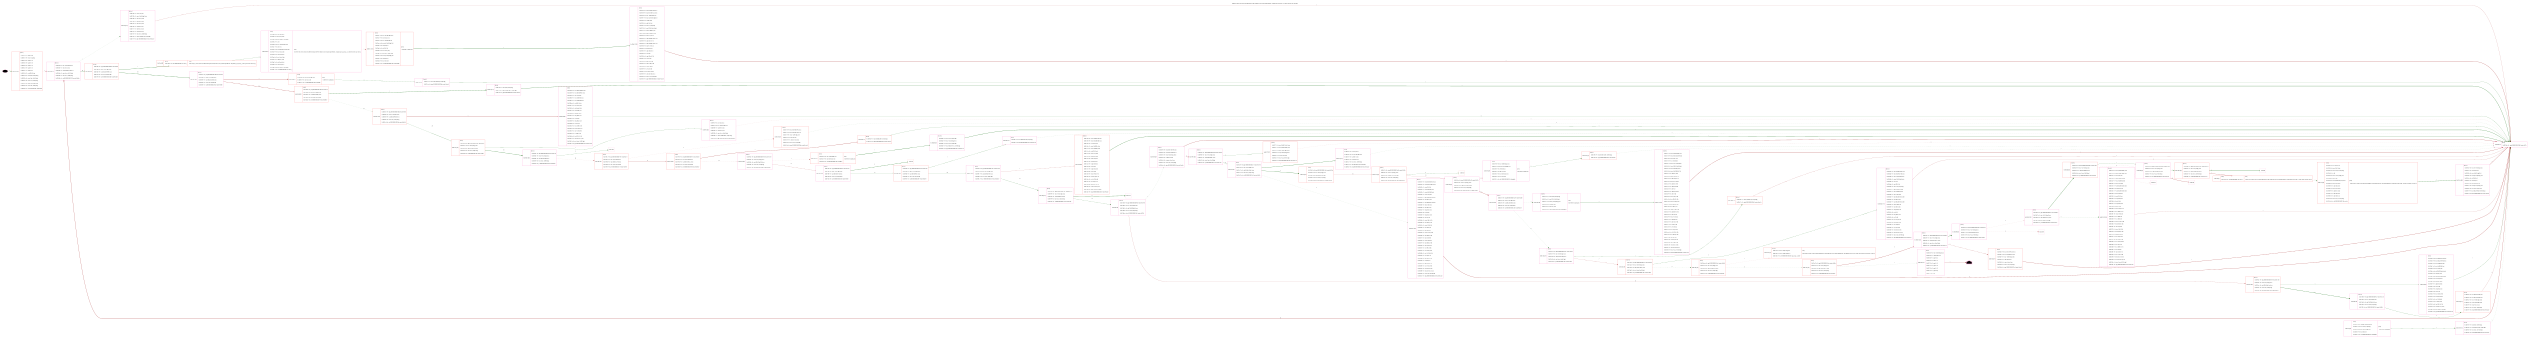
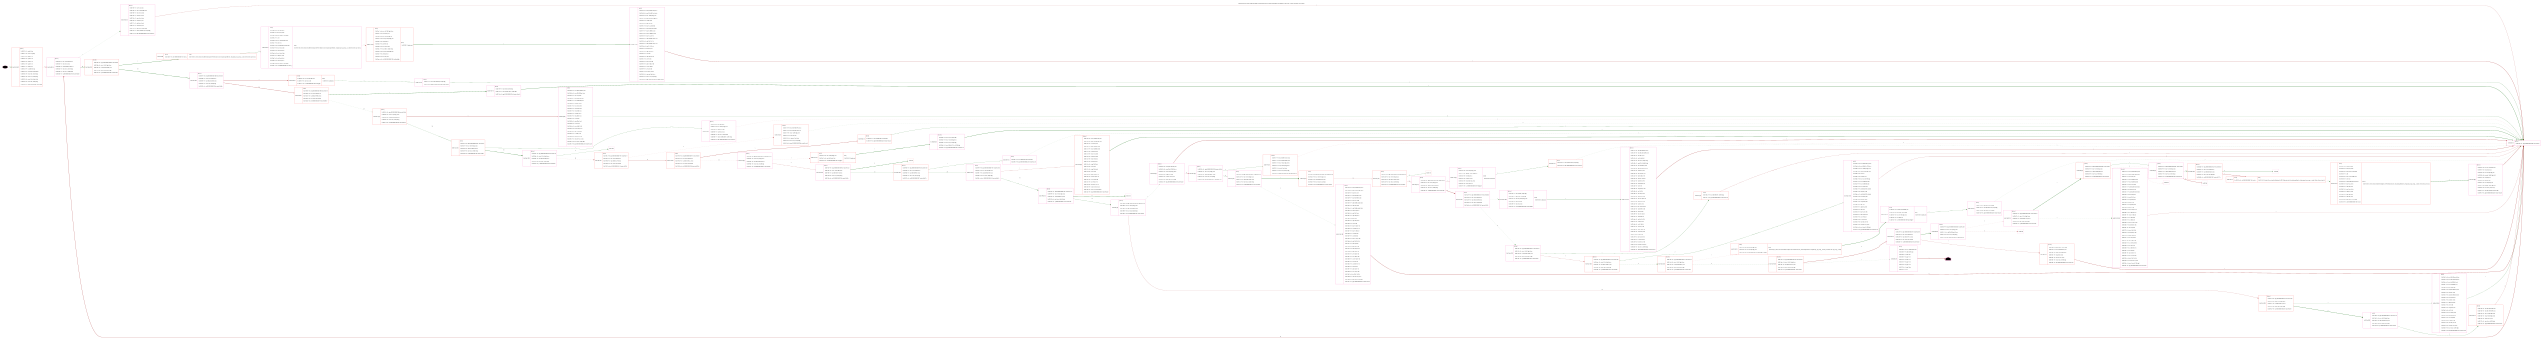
node "0x4021a2 [25]": removed
edge "0x402124 [12]" -> "0x402130 [23]": added, label "1"
